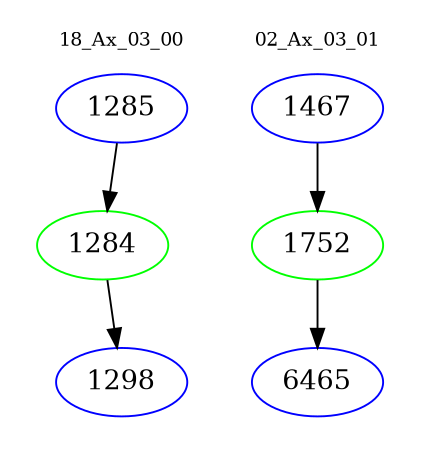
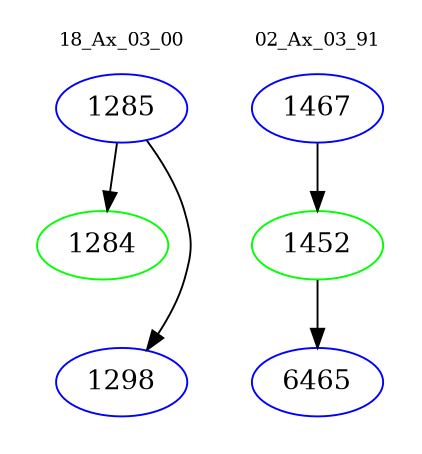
cluster "02_Ax_03_01": label "02_Ax_03_01" -> "02_Ax_03_91"
node "1752": label "1752" -> "1452"
edge "1284" -> "1298": now "1285" -> "1298"
